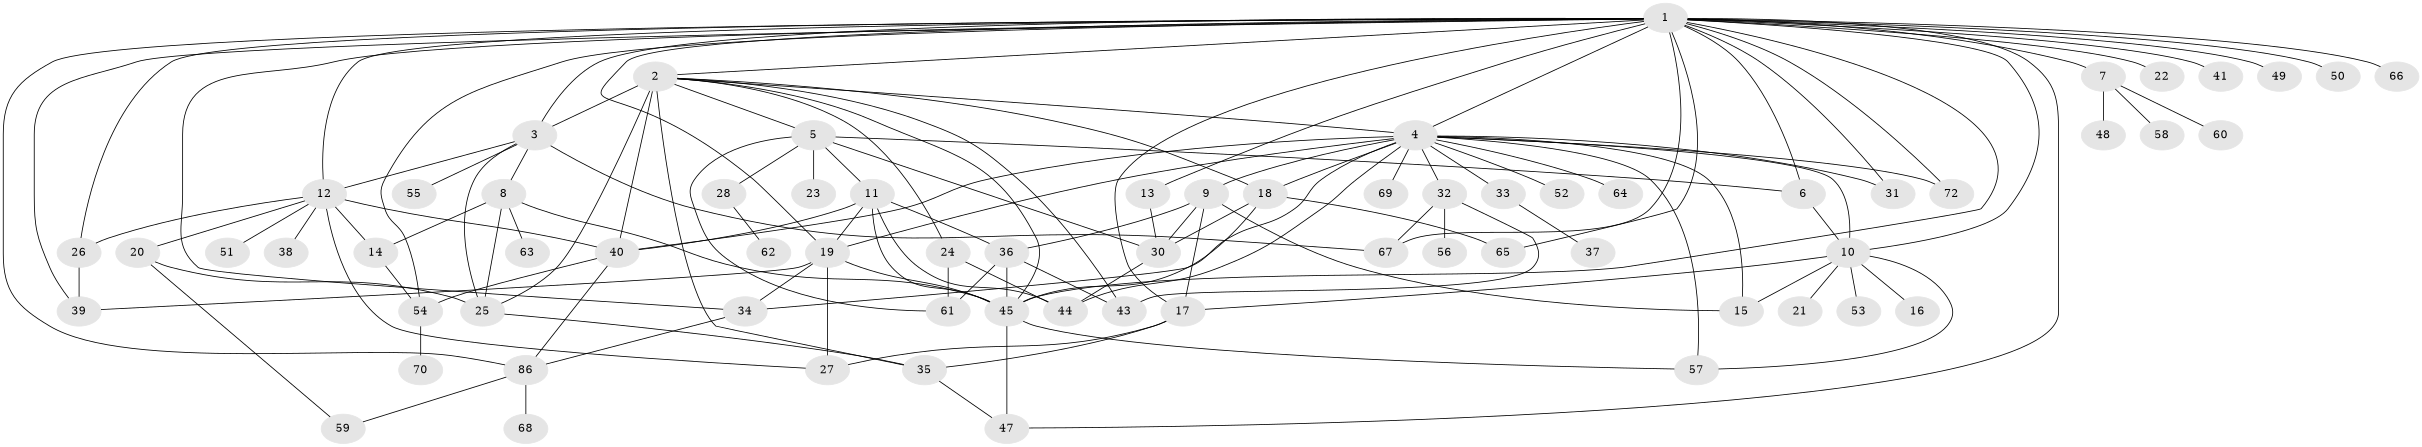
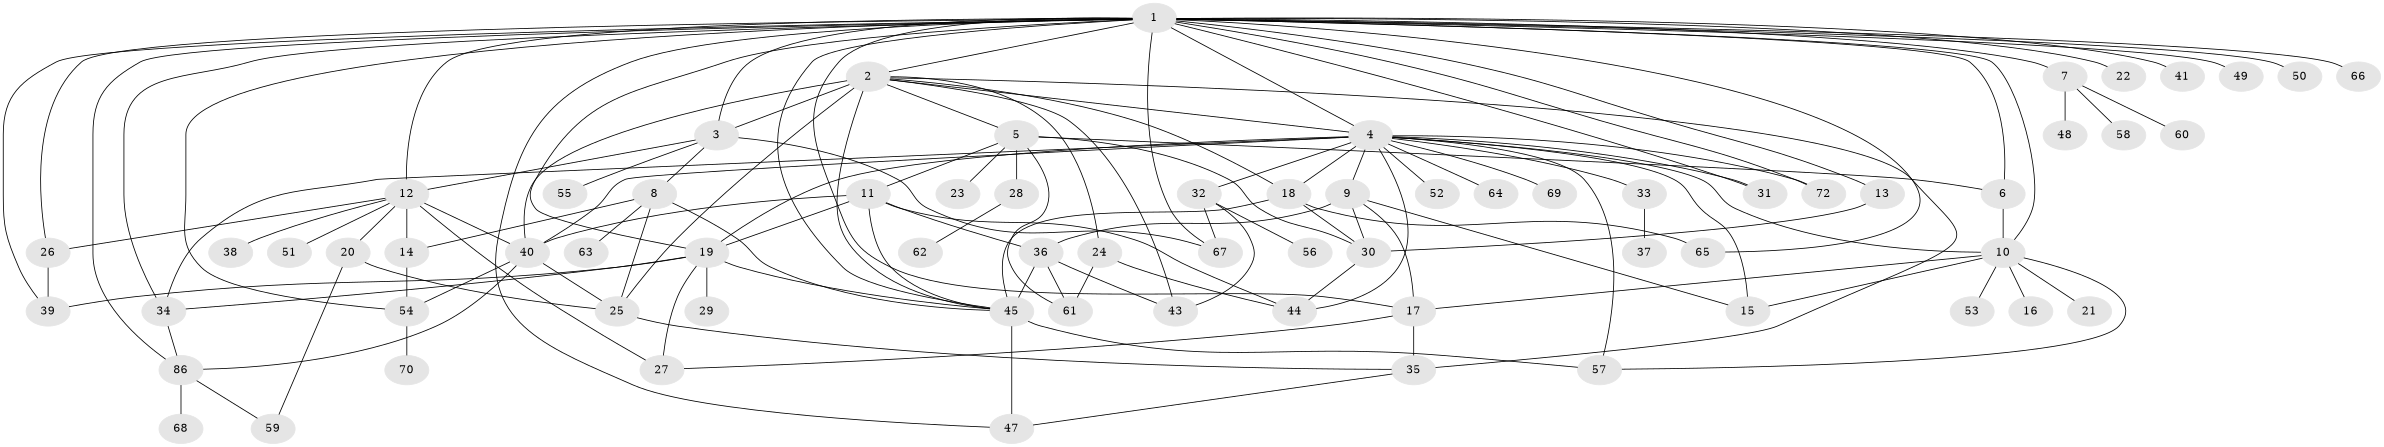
edge "3" -- "25": now "40" -- "25"
node "29": added
